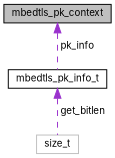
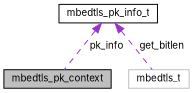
edge "mbedtls_pk_info_t" -> "mbedtls_pk_context": reversed
node "size_t": label "size_t" -> "mbedtls_t"
